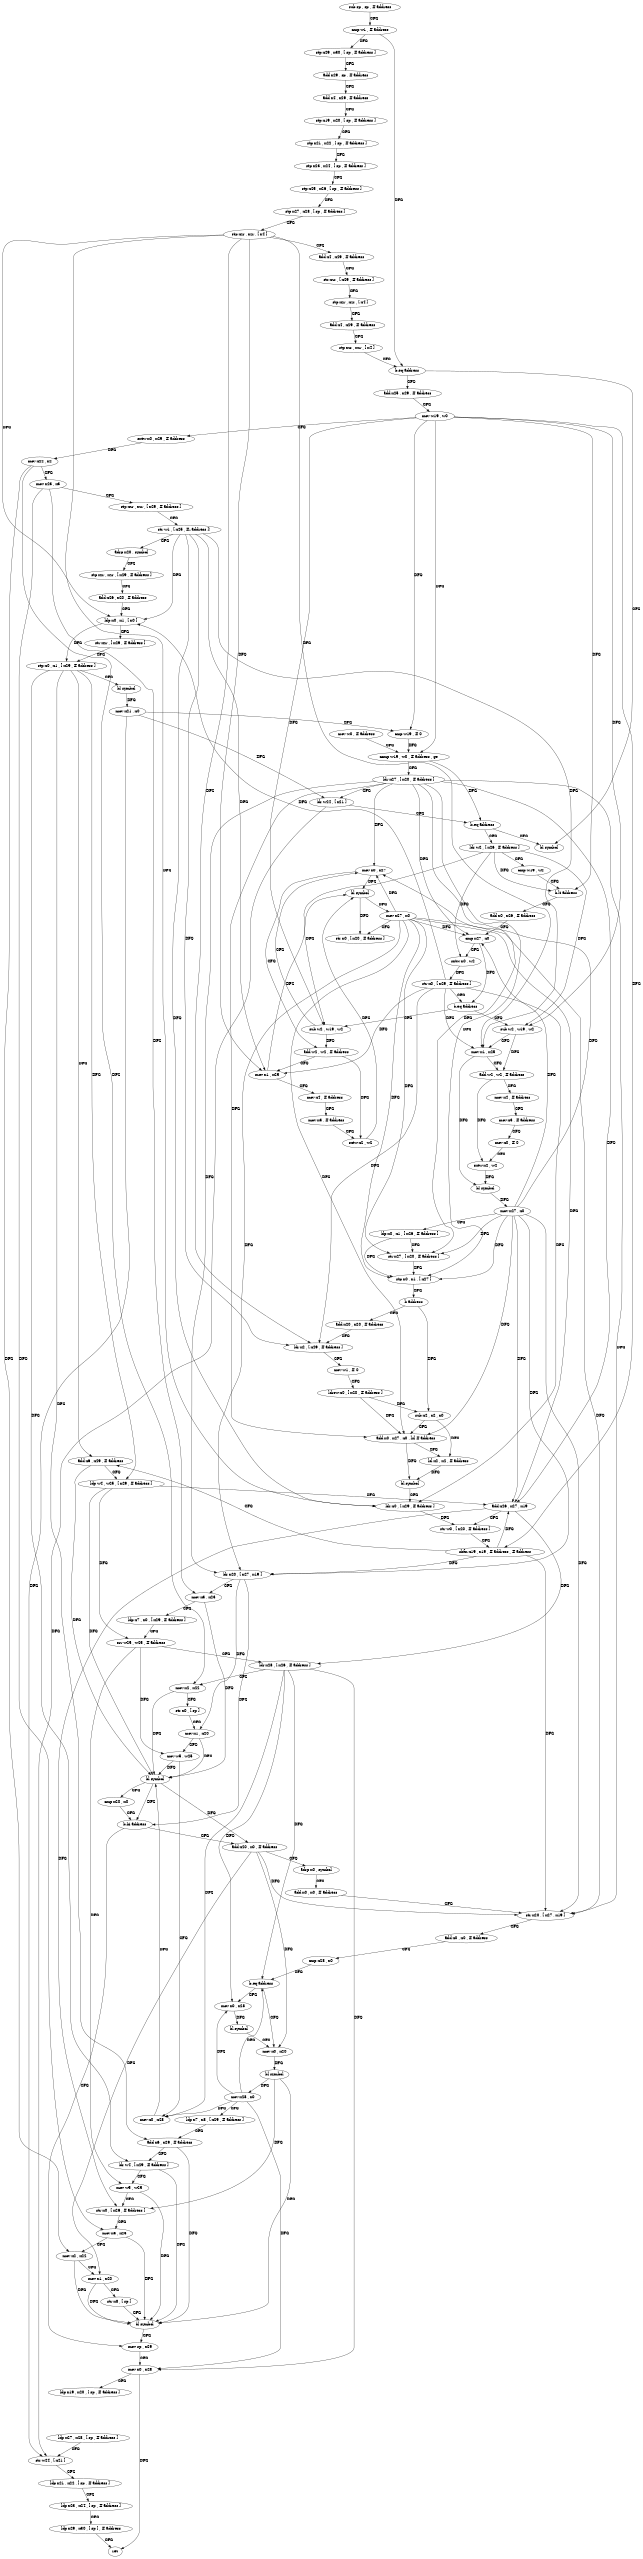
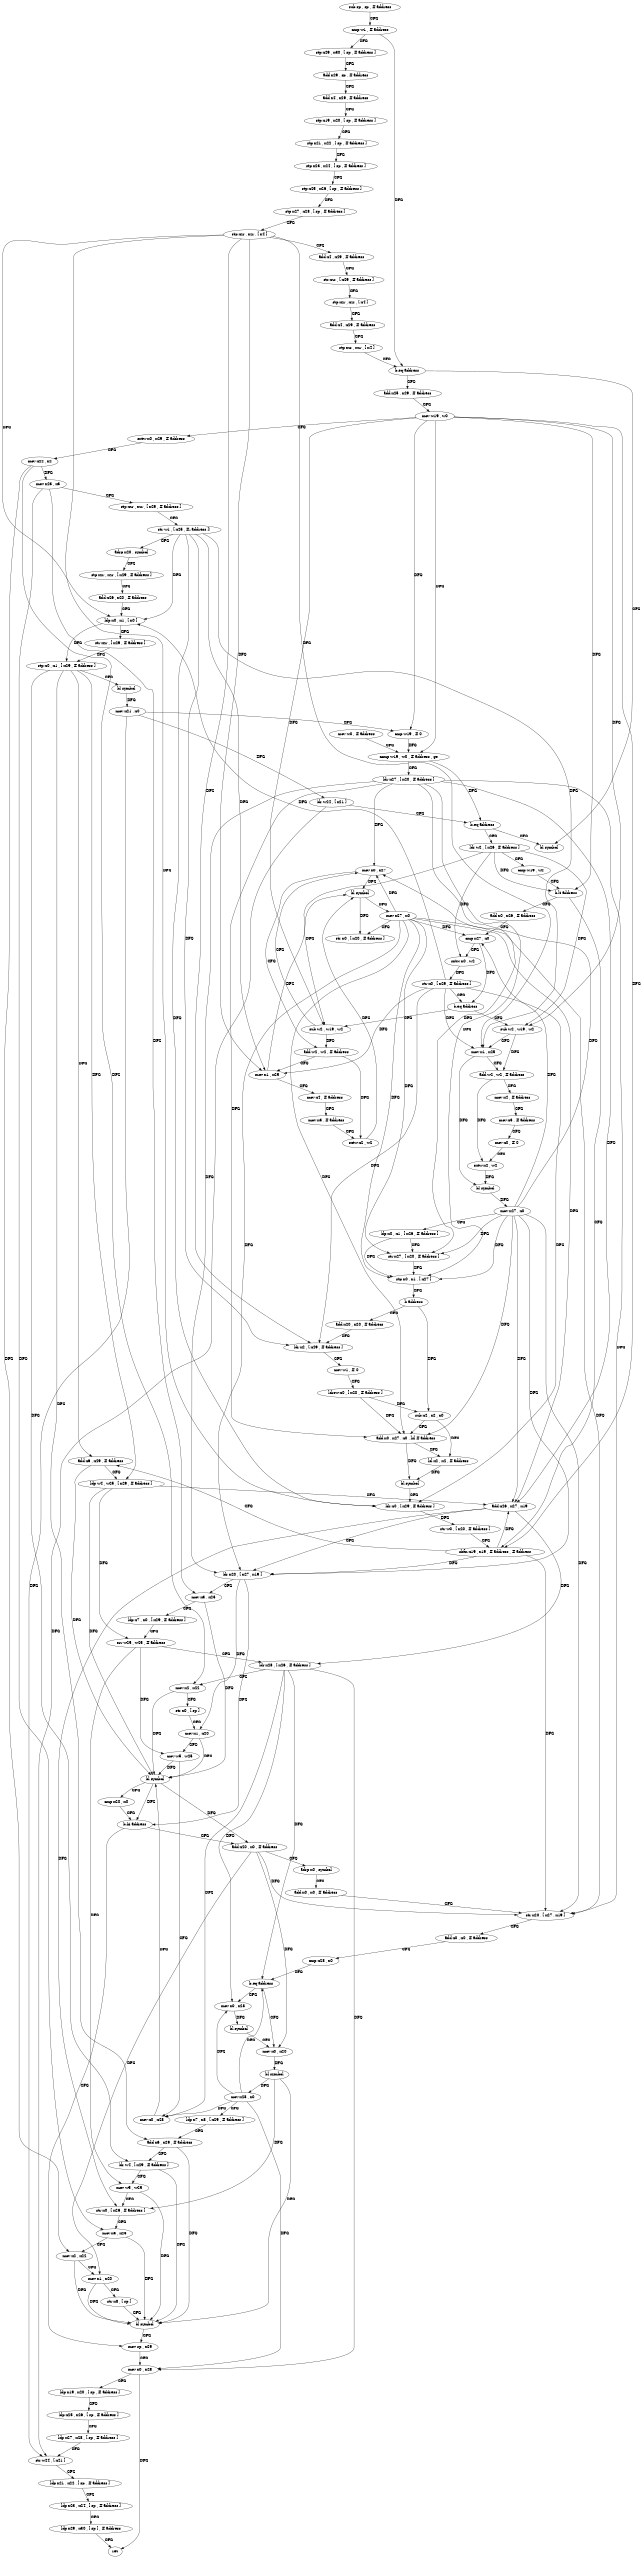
edge "sxtw x0 , x29 , # address" -> "mov x22 , x2": label "DFG" -> "CFG"
edge "mov x22 , x2" -> "mov x23 , x3": label "CFG" -> "DFG"
edge "ldr x27 , [ x20 , # address ]" -> "ldr w24 , [ x21 ]": removed, label "CFG"
edge "ldr x27 , [ x20 , # address ]" -> "cmp x27 , x0": removed, label "DFG"
edge "b.lt address" -> "sbfiz x19 , x19 , # address , # address": added, label "CFG"
edge "add x26 , x27 , x19" -> "str w0 , [ x20 , # address ]": now "add x26 , x27 , x19" -> "ldr x20 , [ x27 , x19 ]"
node "ldp x25 , x26 , [ sp , # address ]": added
